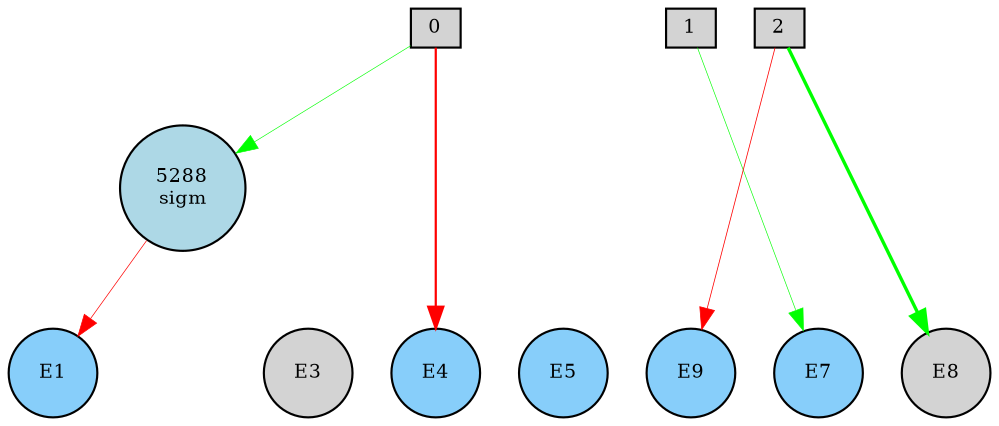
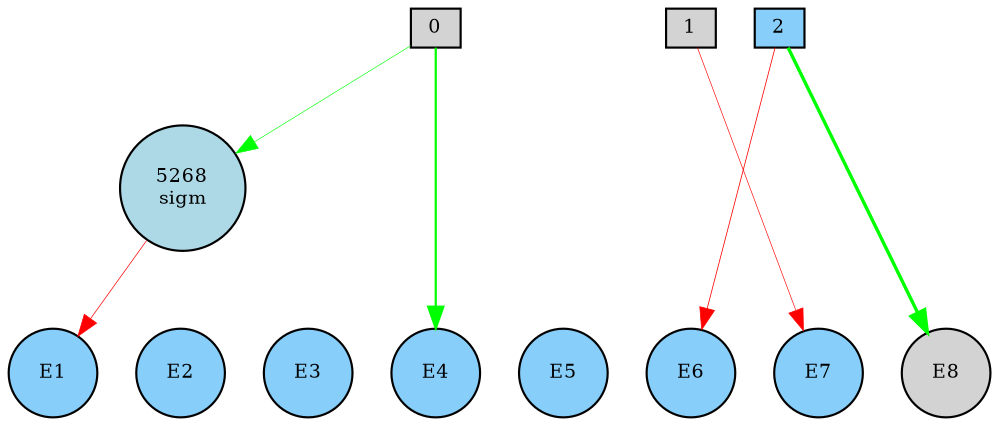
node "2": fillcolor lightgray -> lightskyblue
edge "0" -> "E4": color red -> green
node "5288 sigm": label "5288 sigm" -> "5268 sigm"
edge "1" -> "E7": color green -> red
node "E2": added
node "E3": fillcolor lightgray -> lightskyblue
node "E9": label "E9" -> "E6"
